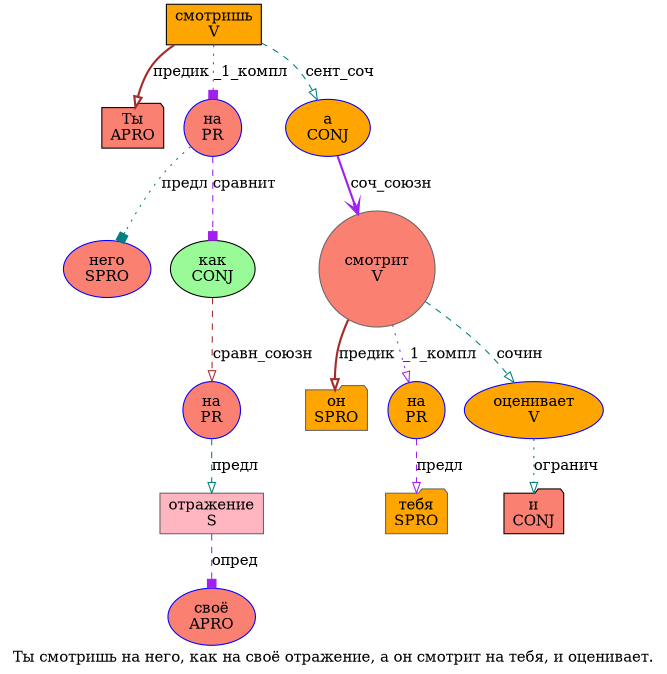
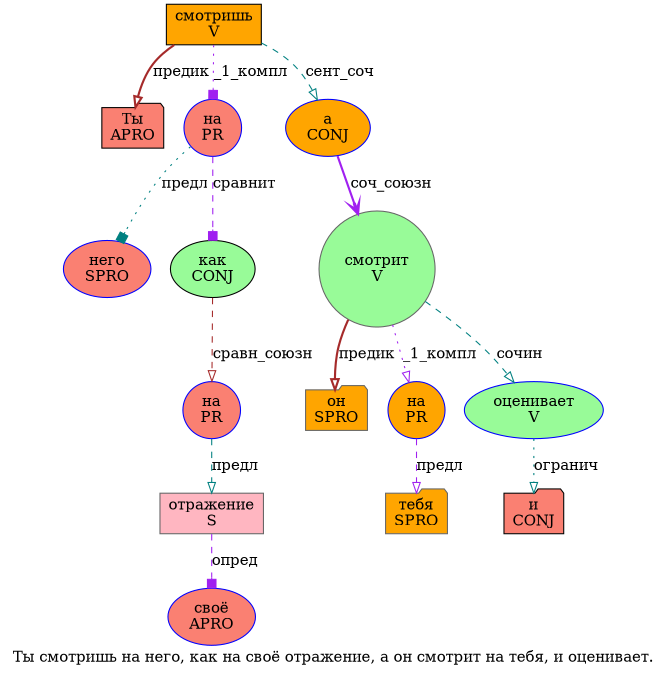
node "смотрит V": fillcolor salmon -> palegreen
node "оценивает V": fillcolor orange -> palegreen
